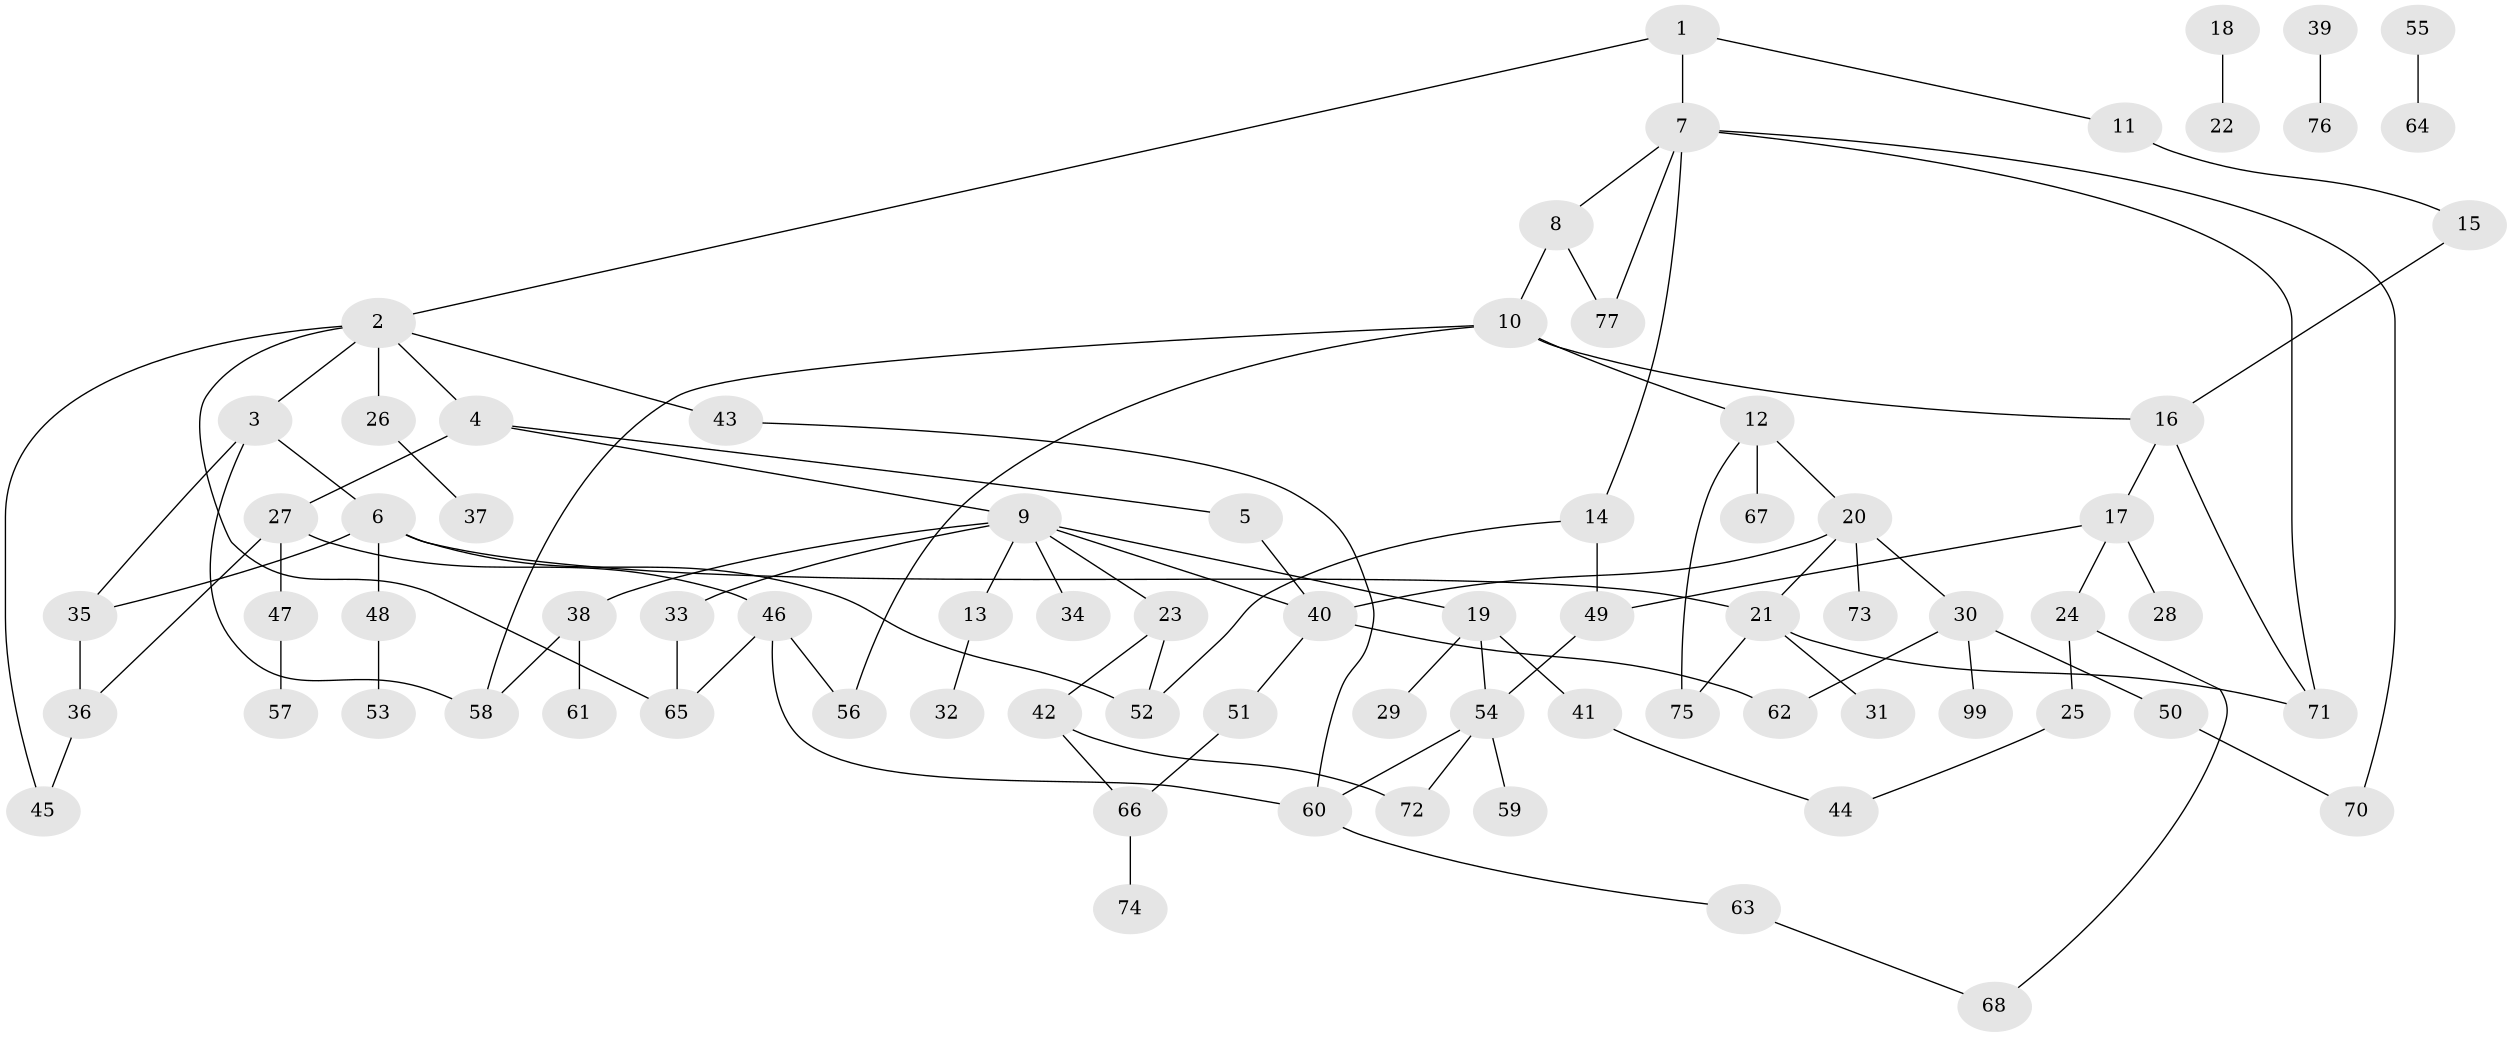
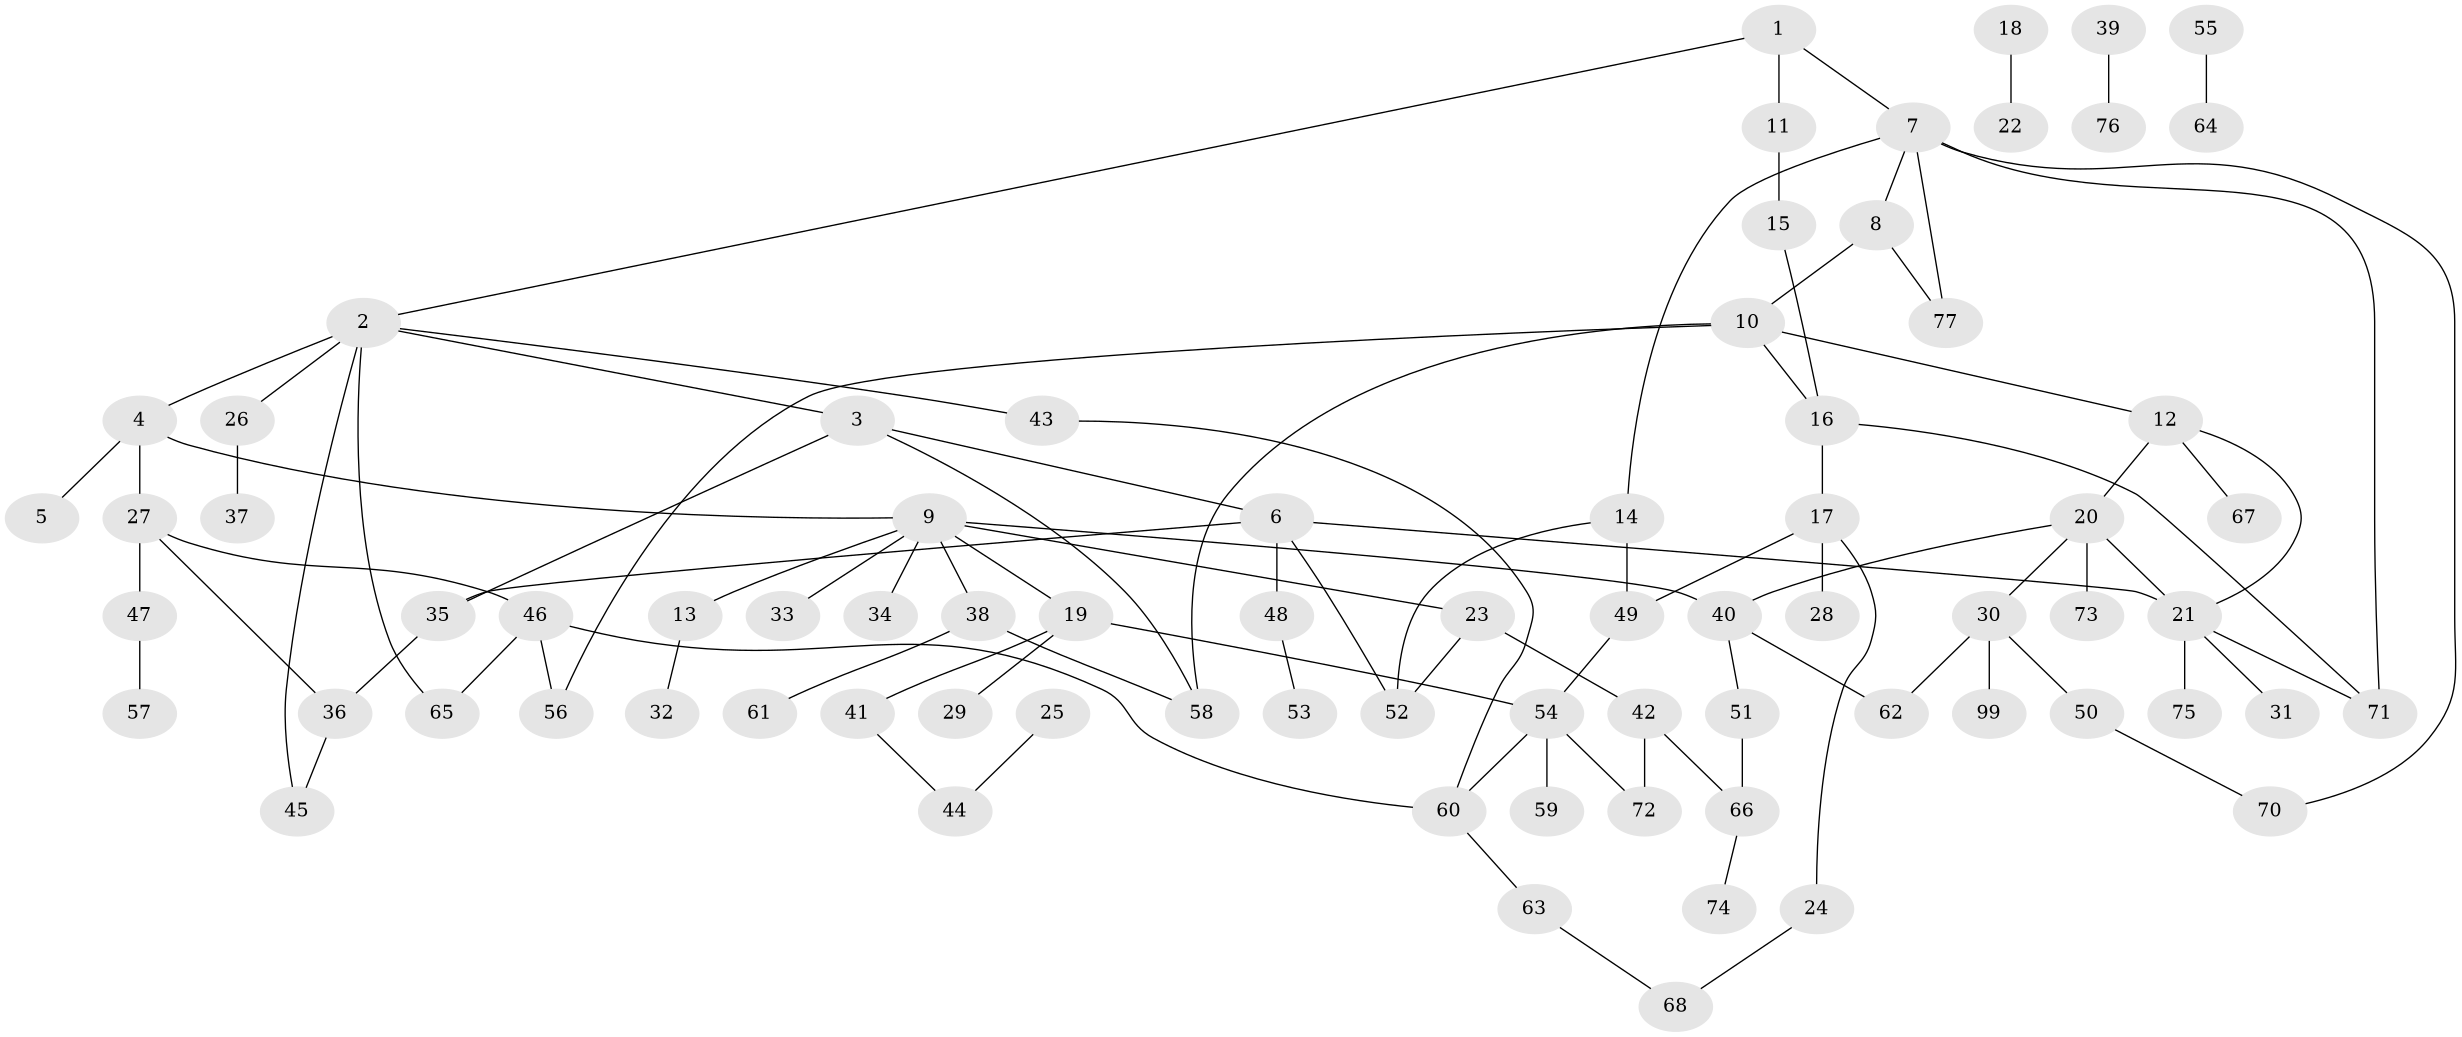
edge "12" -- "75": now "12" -- "21"
edge "5" -- "40": removed
edge "24" -- "25": removed
edge "33" -- "65": removed
